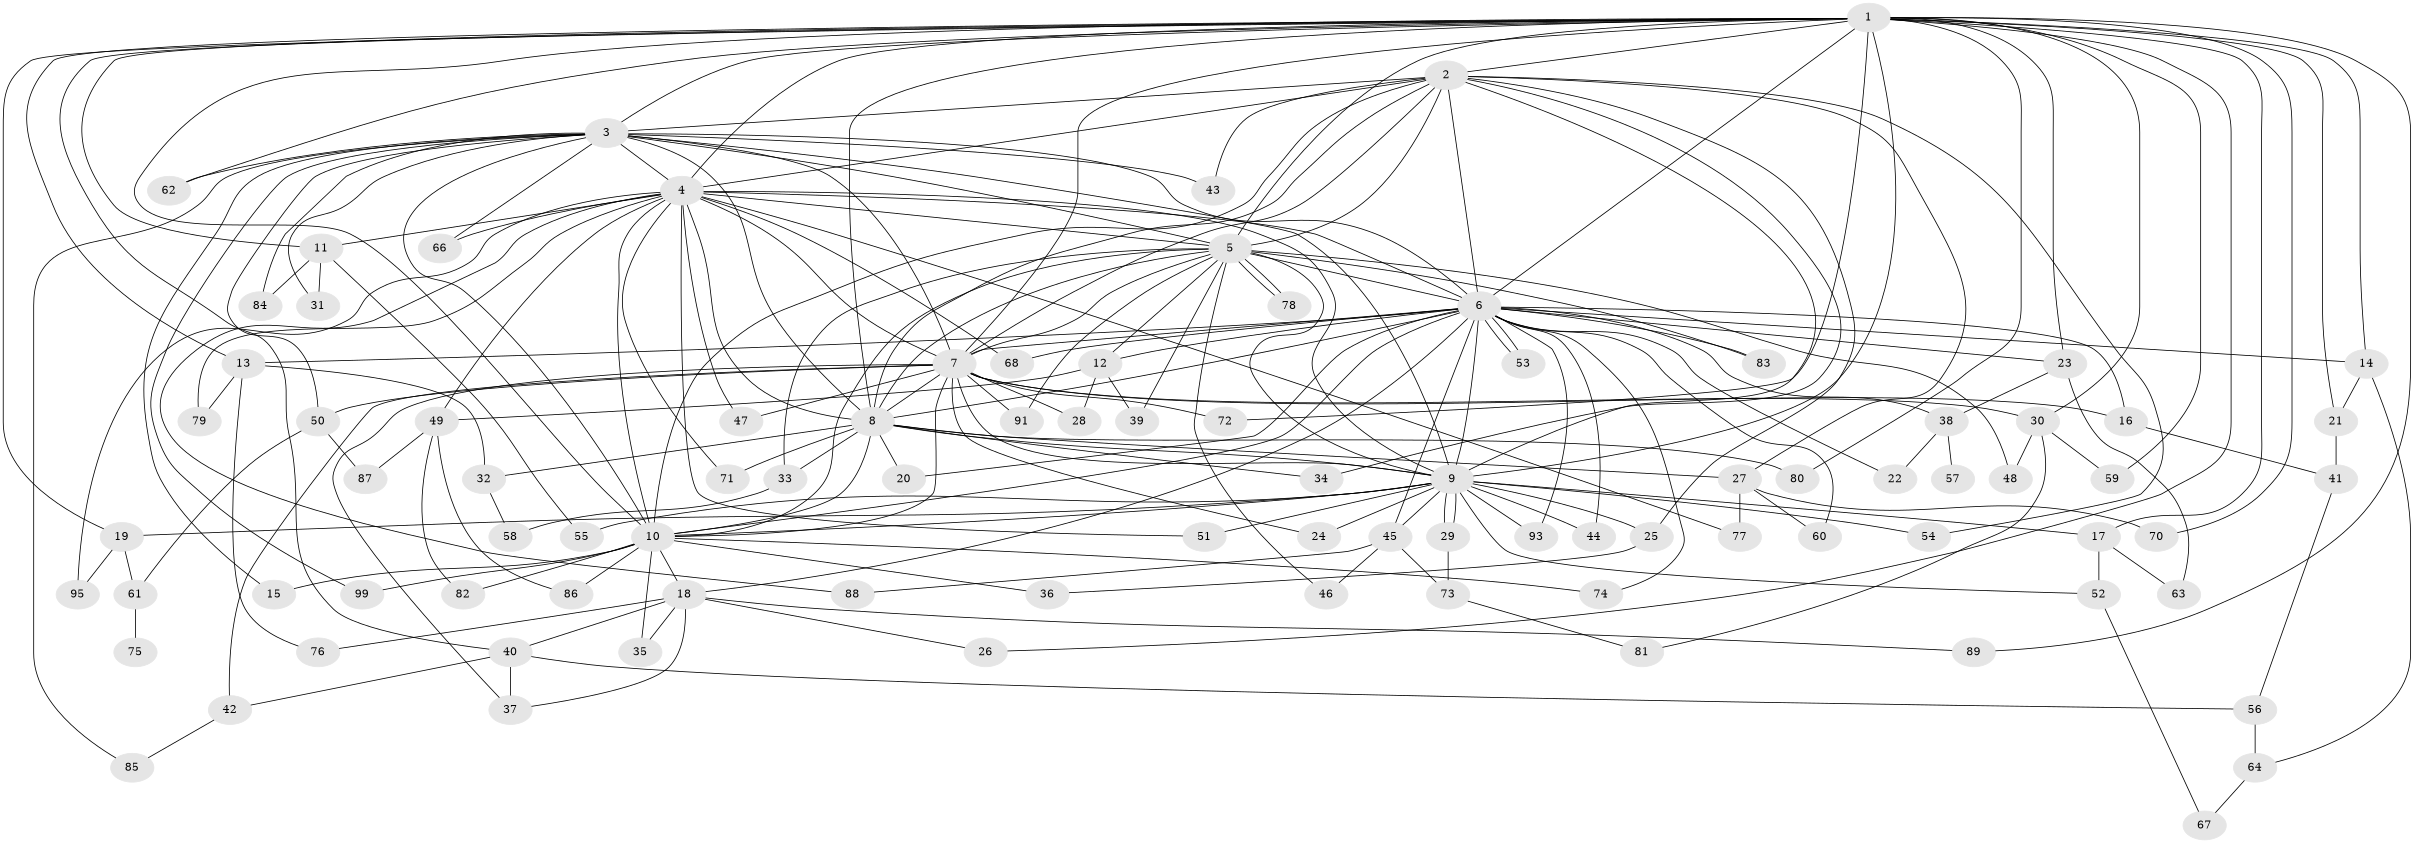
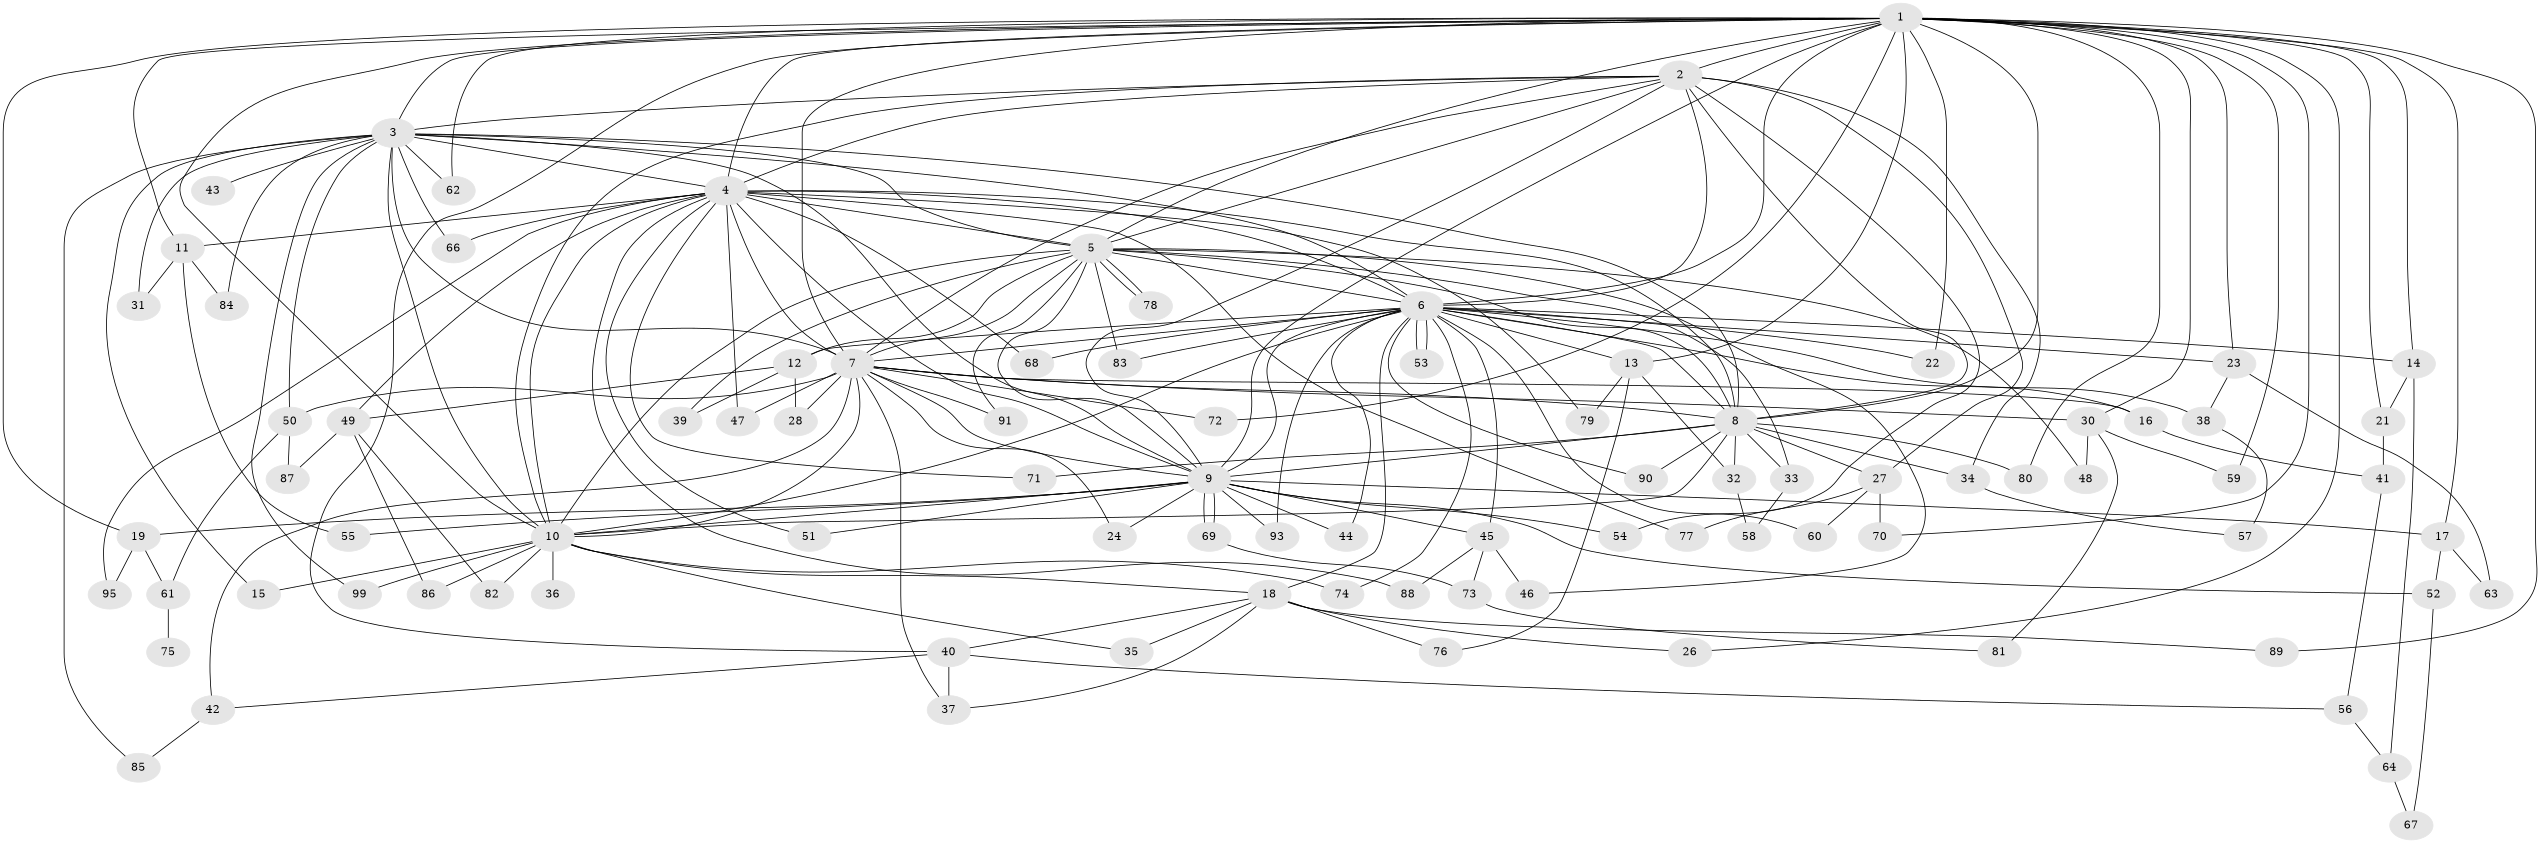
edge "2" -- "43": removed
edge "38" -- "22": now "1" -- "22"
node "20": label "20" -> "90"
edge "34" -- "57": added
node "29": label "29" -> "69"
node "25": removed
